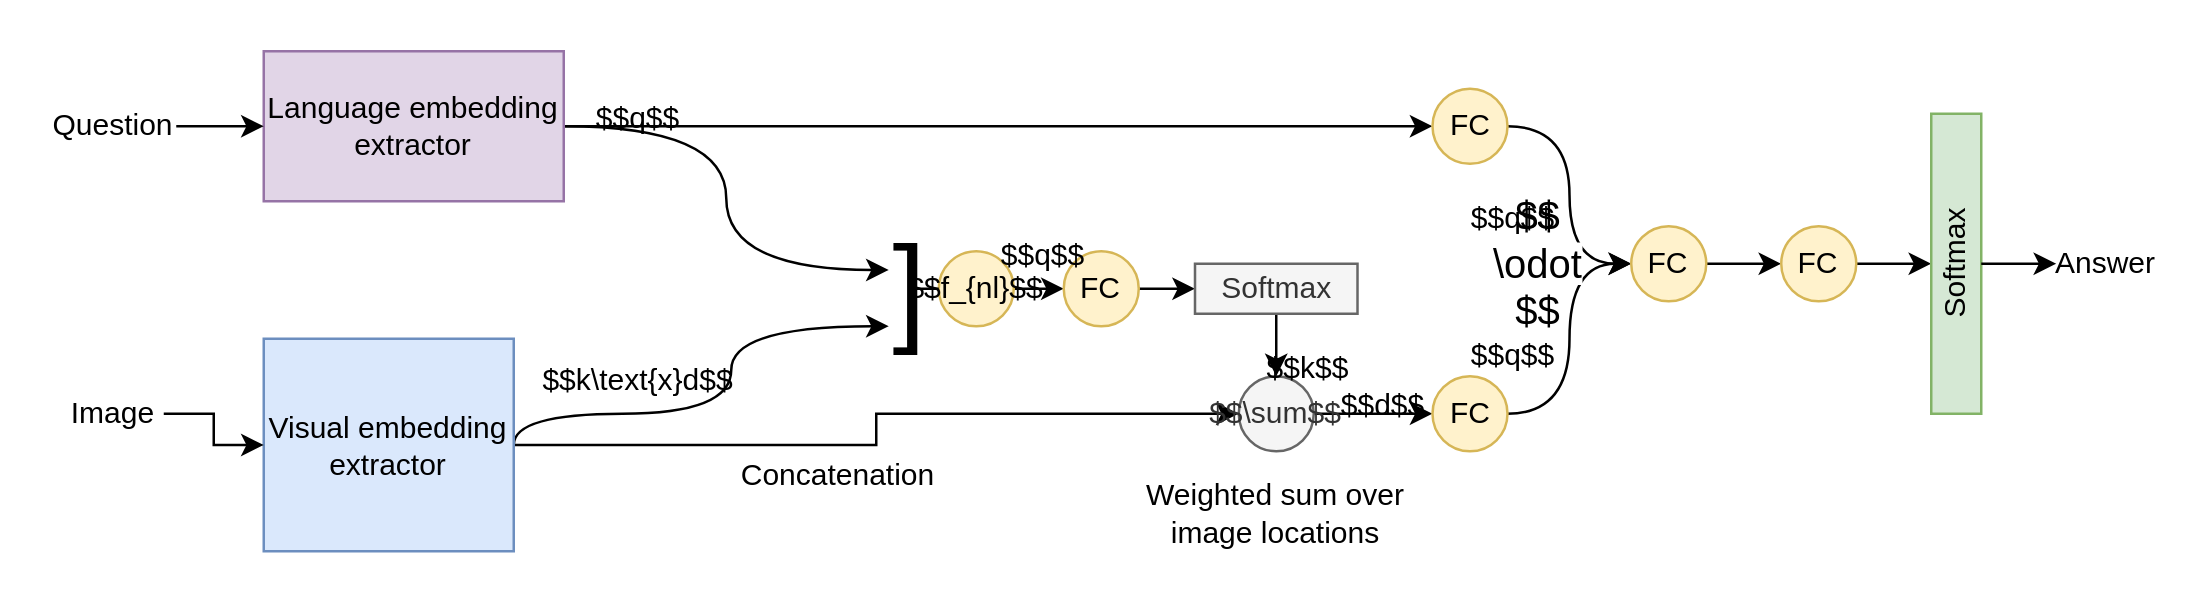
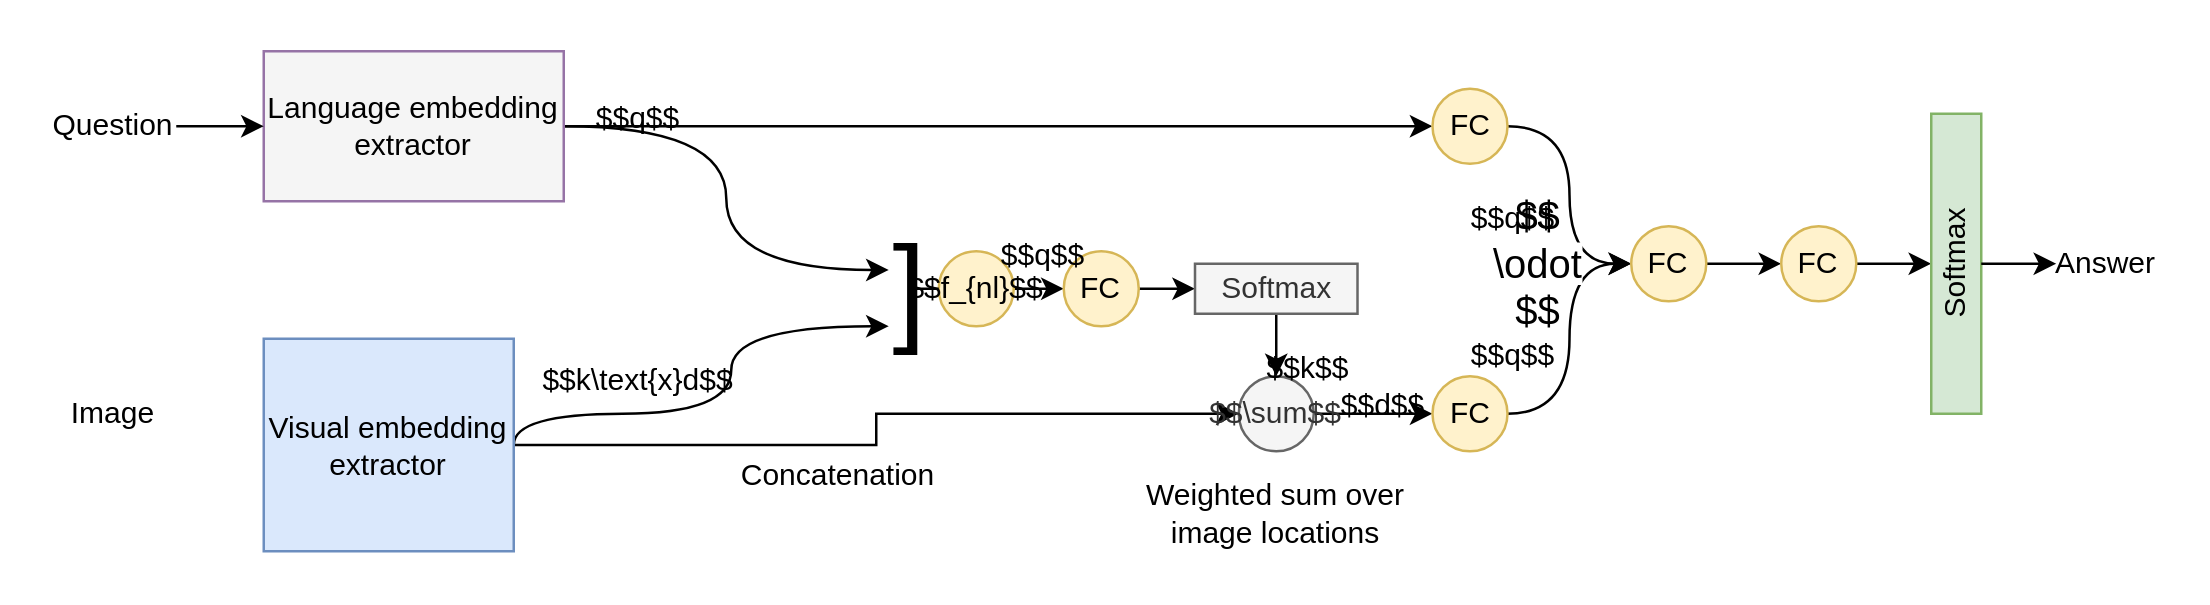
node "Language embedding extractor": fillcolor #e1d5e7 -> #f5f5f5
edge "Image" -> "Visual embedding extractor": removed
